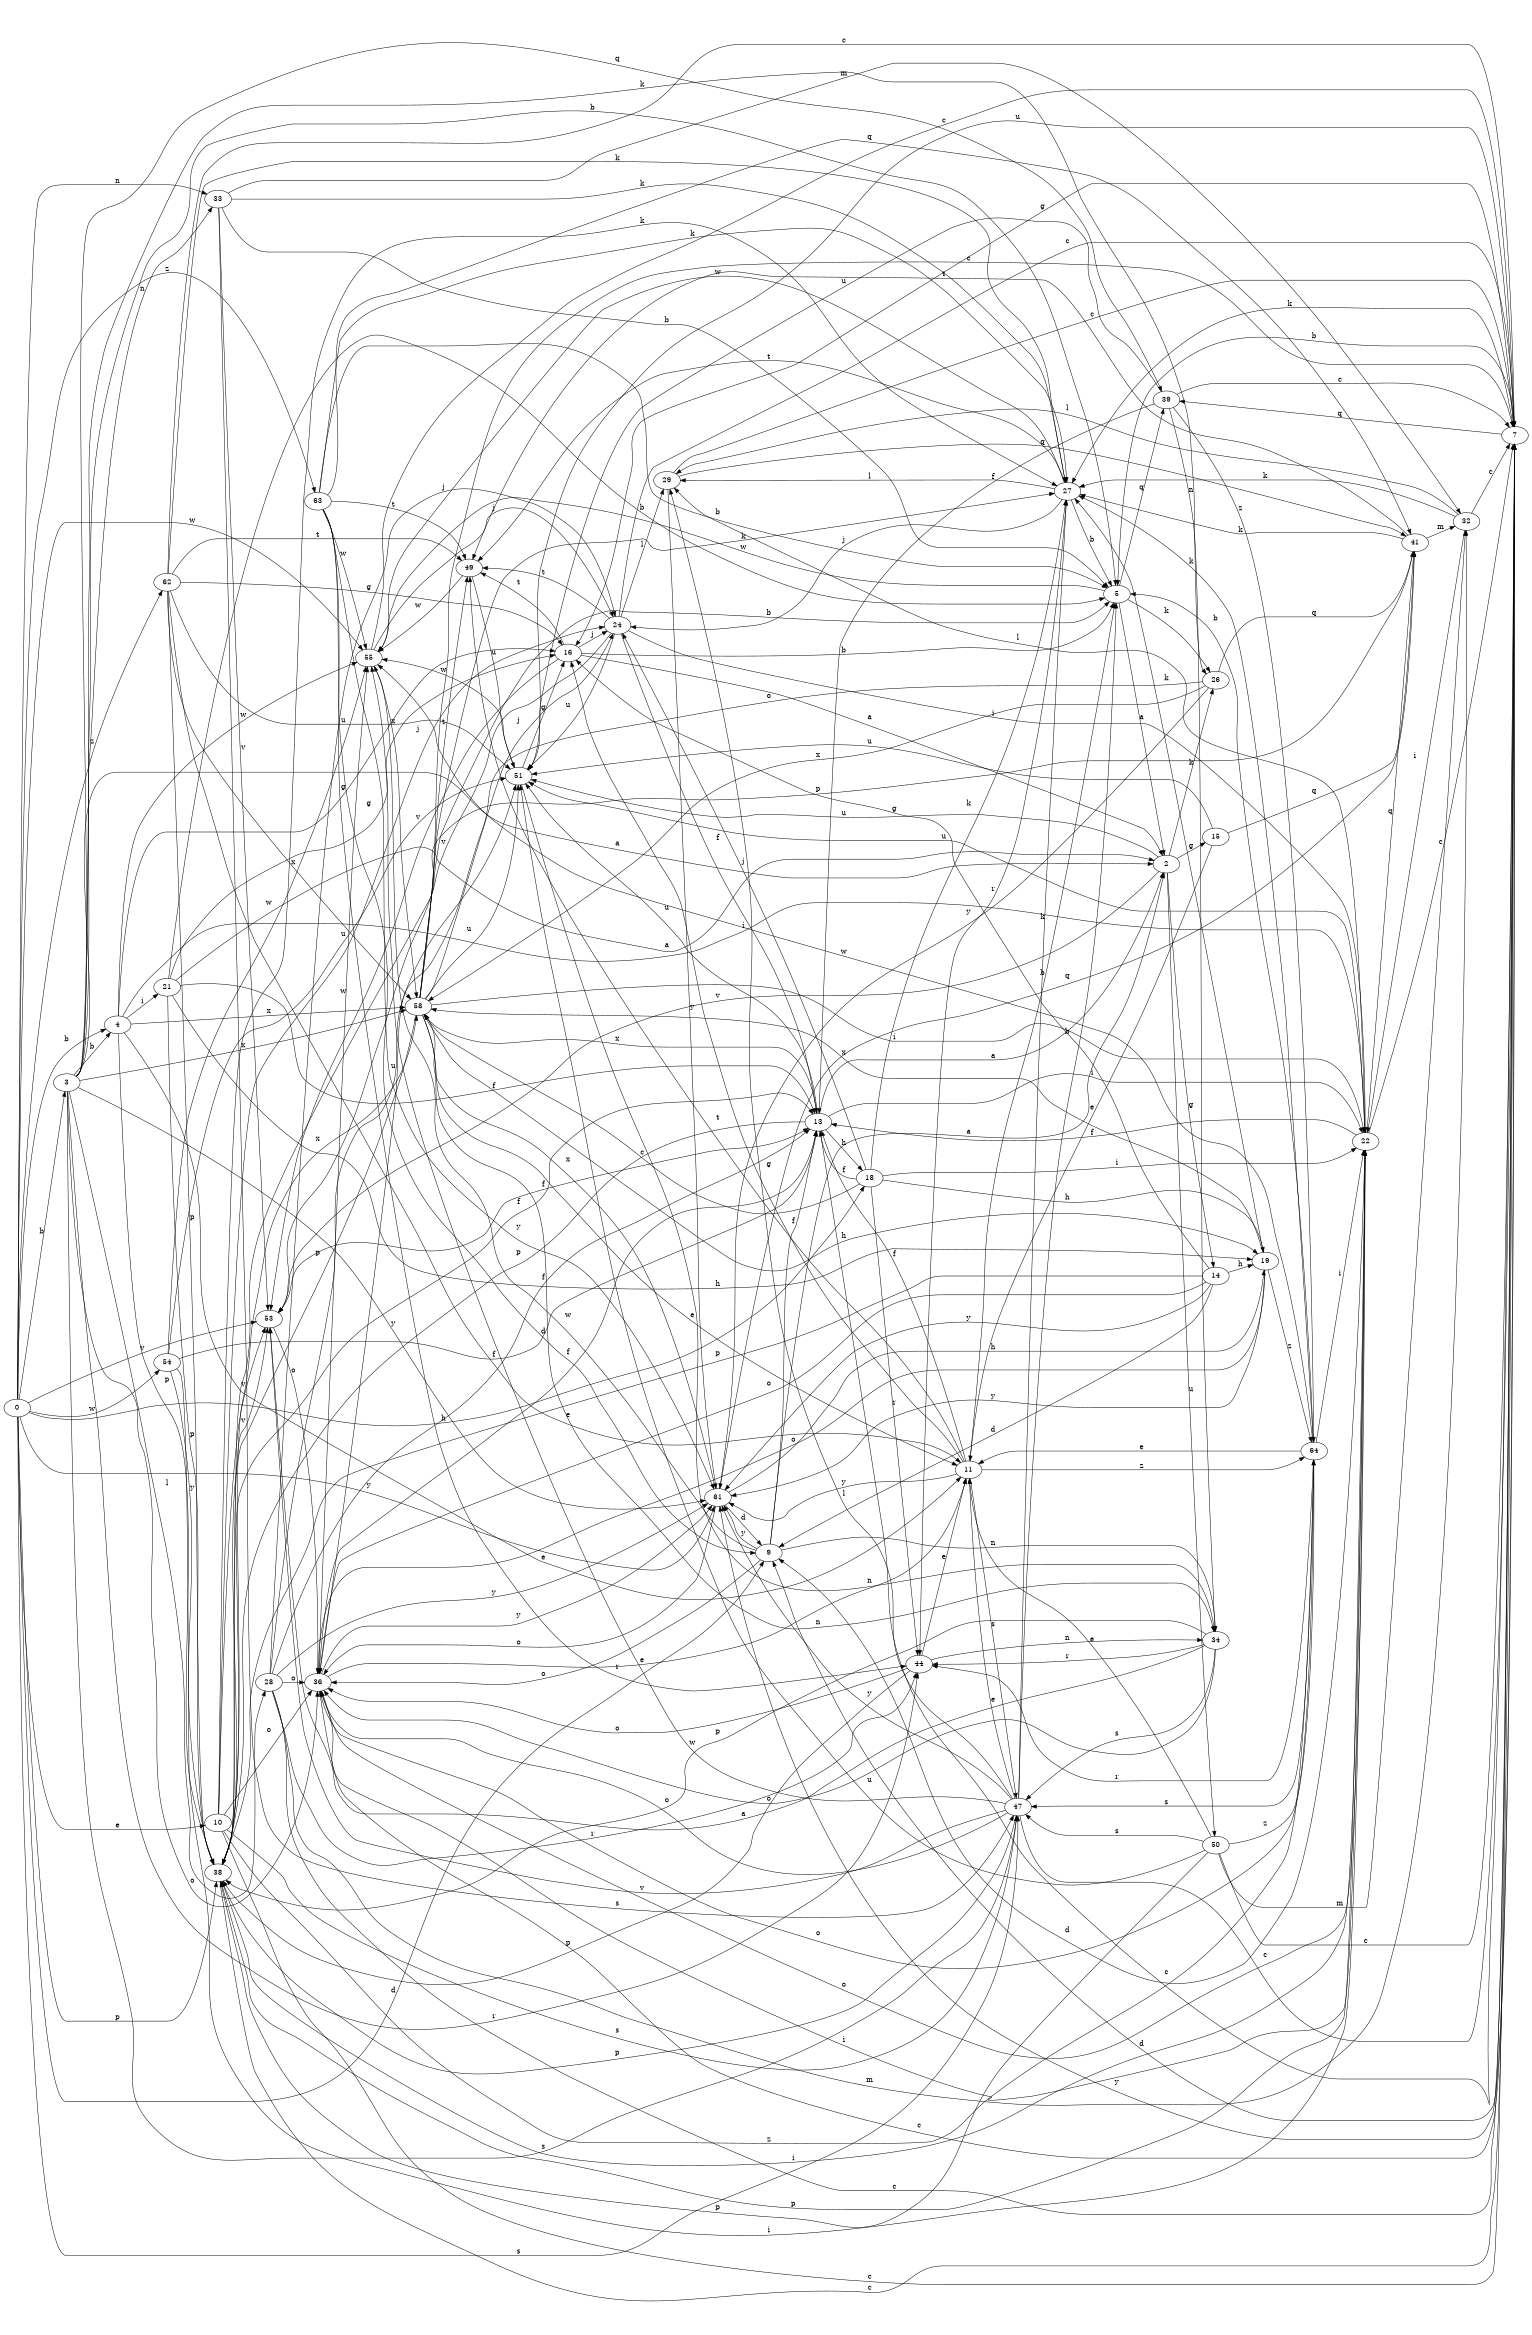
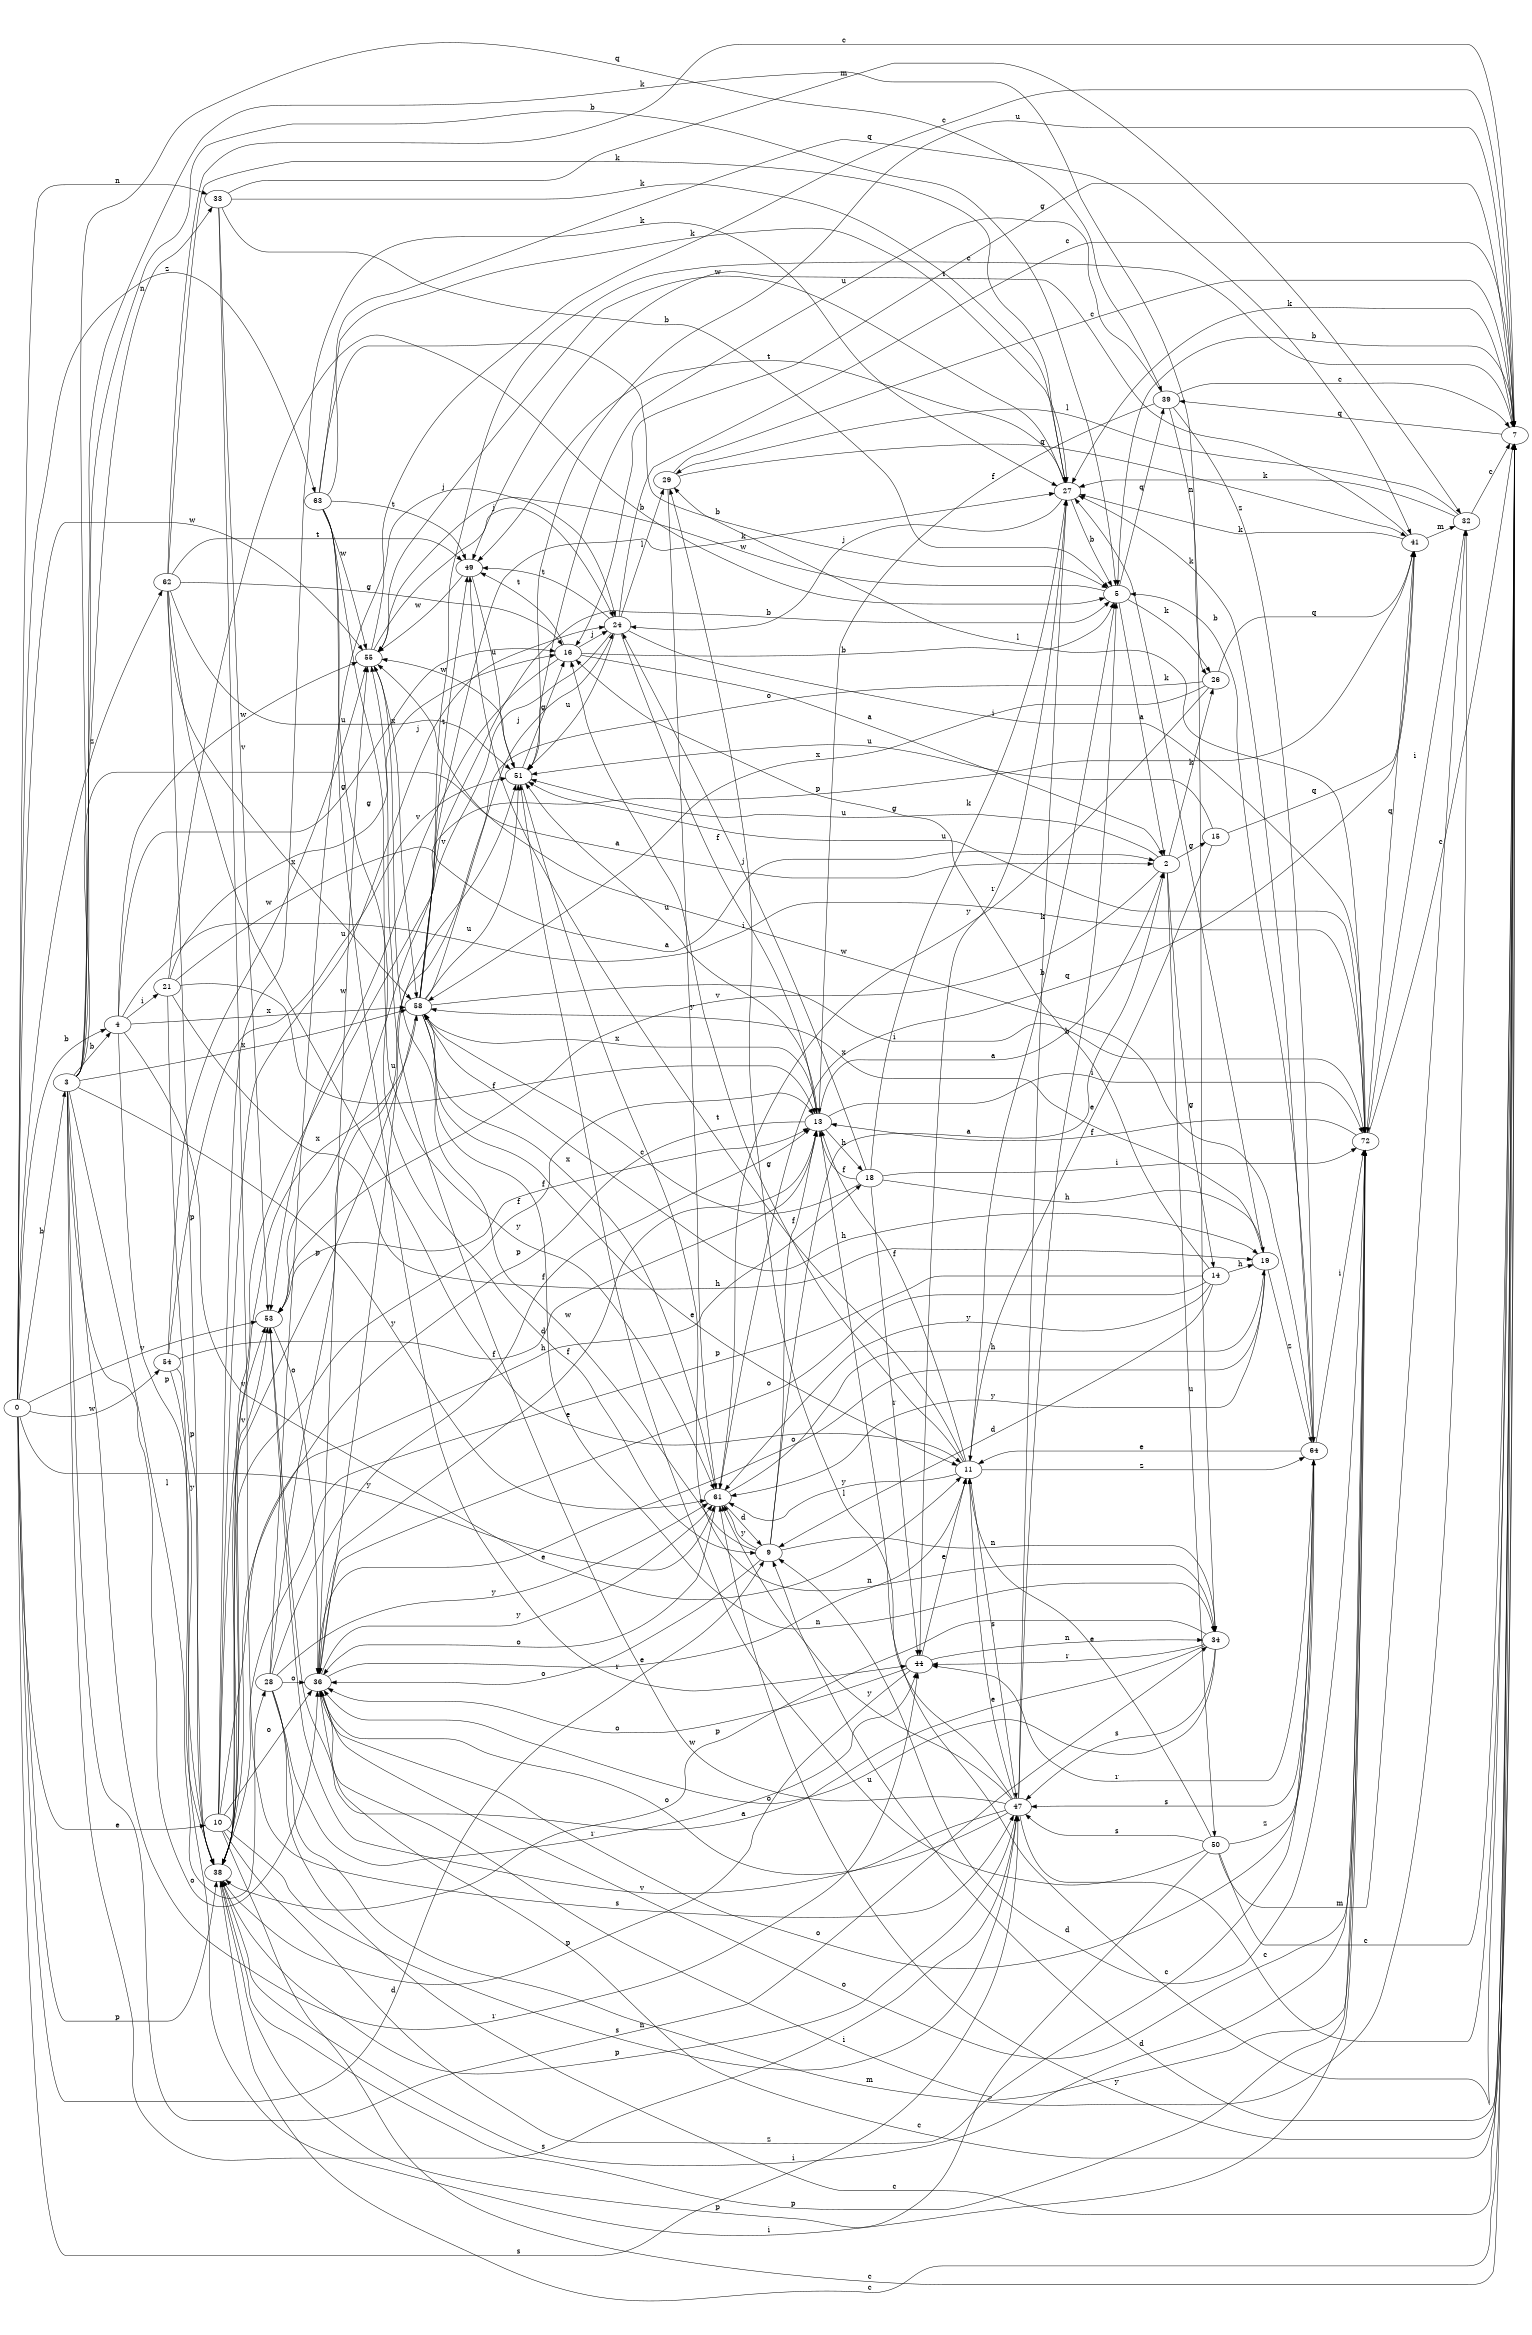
edge "27" -> "29": removed, label "l"
node "22": label "22" -> "72"
edge "0" -> "18": now "10" -> "18"
edge "3" -> "34": added, label "n"
